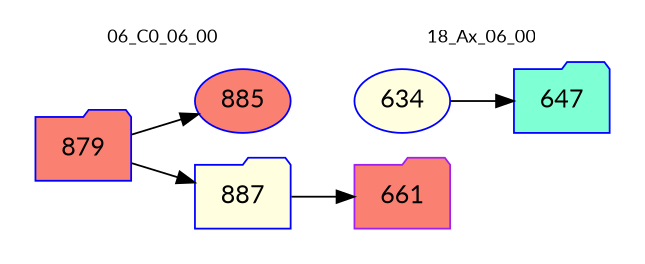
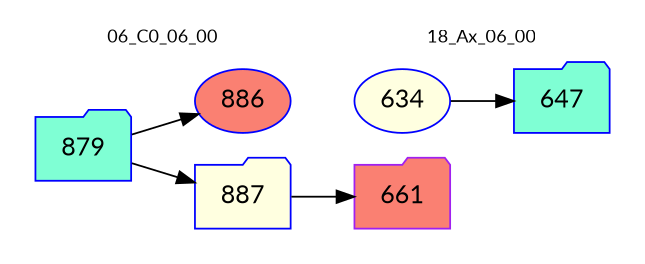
node "885": label "885" -> "886"
node "879": fillcolor salmon -> aquamarine
